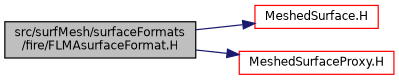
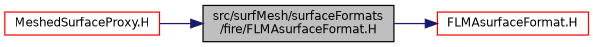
node "MeshedSurface.H": label "MeshedSurface.H" -> "FLMAsurfaceFormat.H"
edge "src/surfMesh/surfaceFormats /fire/FLMAsurfaceFormat.H" -> "MeshedSurfaceProxy.H": reversed
